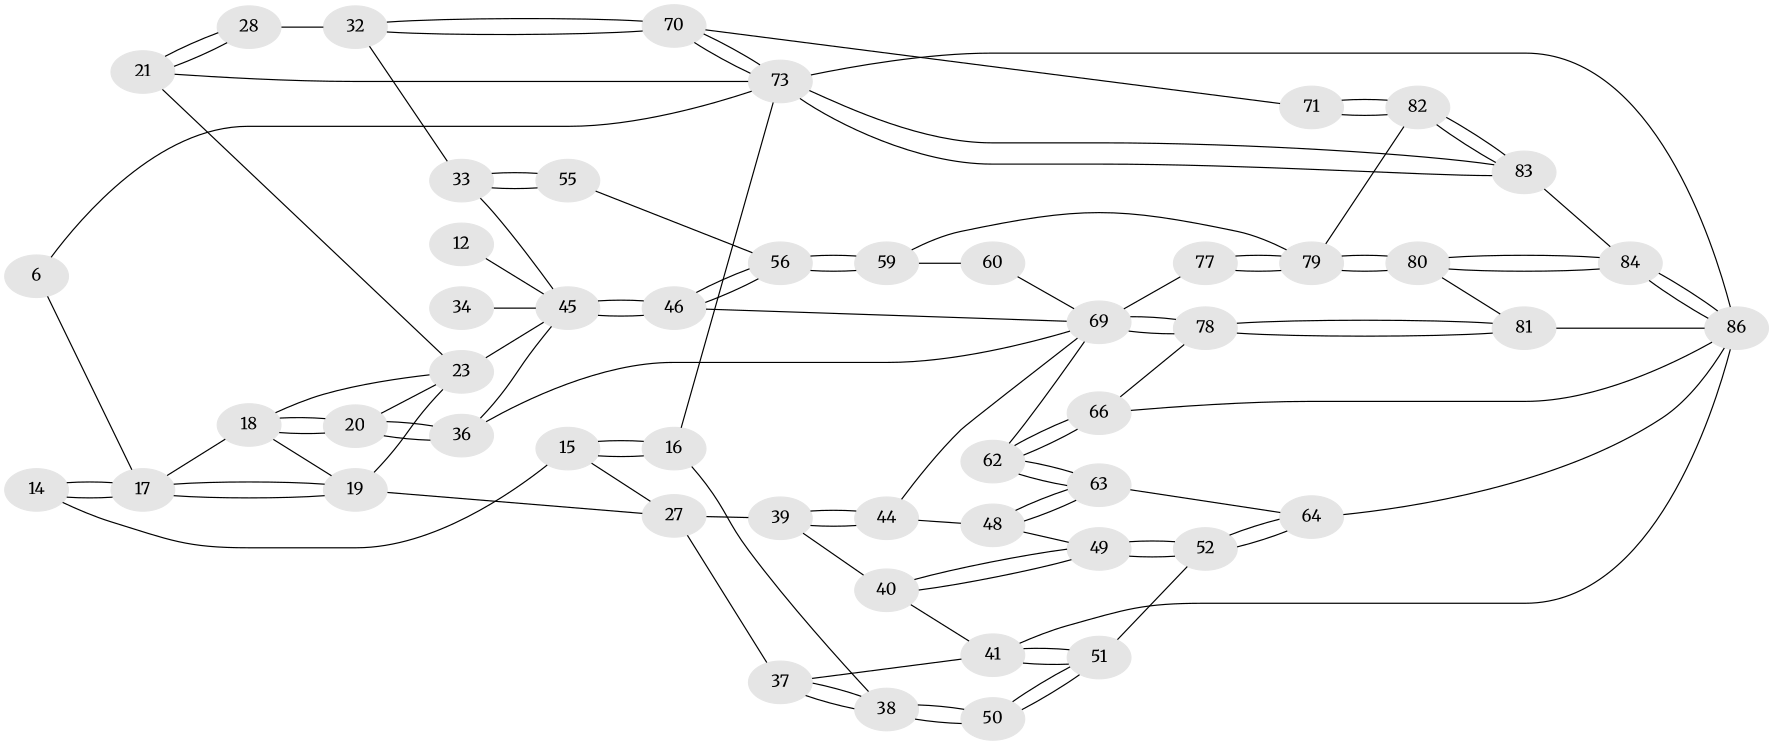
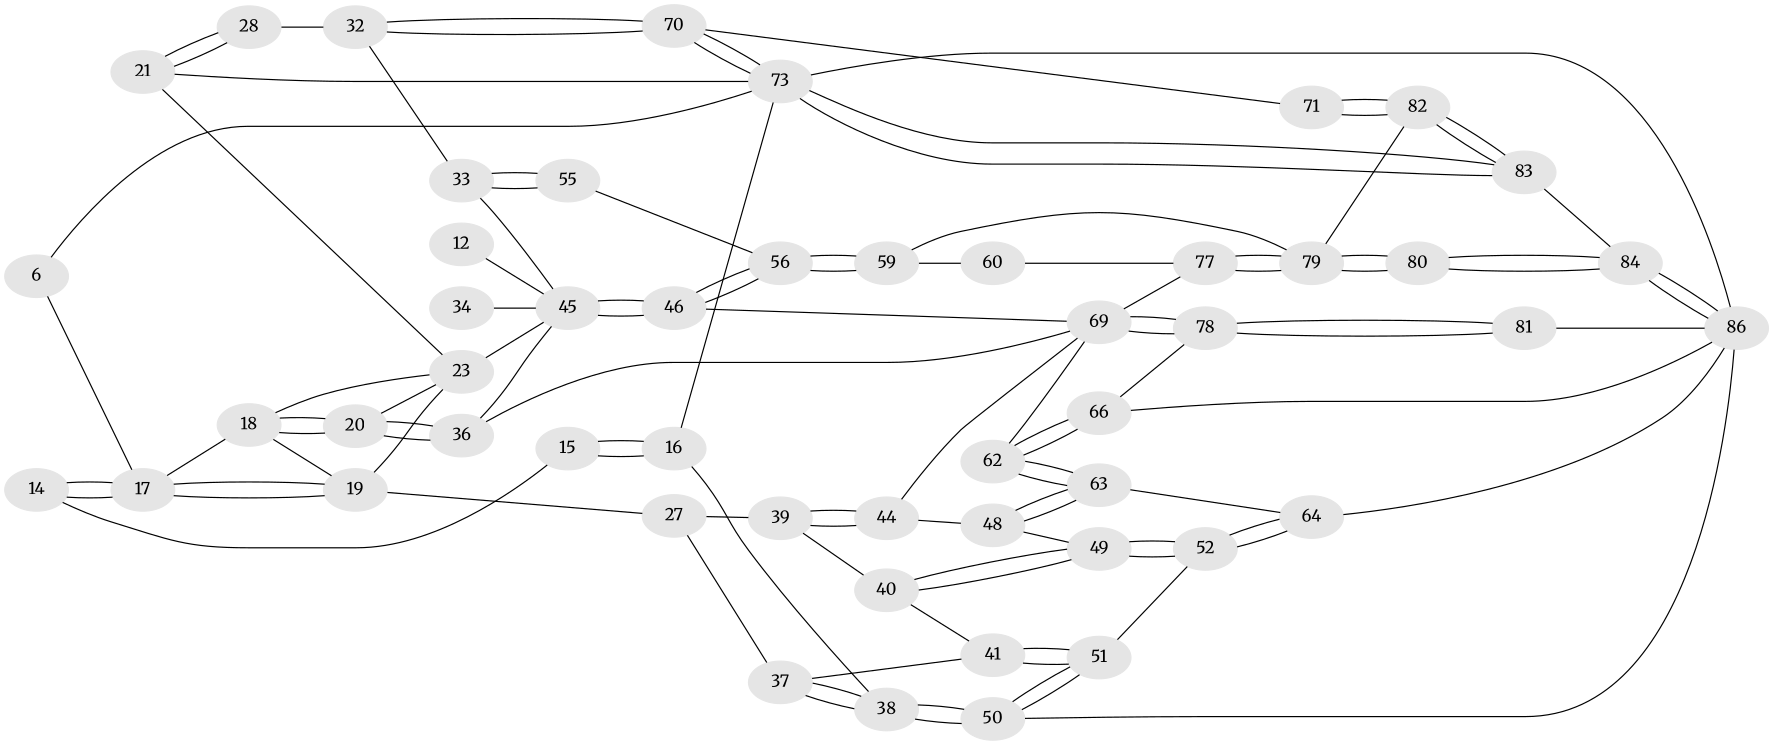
edge "60" -- "69": now "60" -- "77"
edge "80" -- "81": removed
edge "15" -- "27": removed
edge "86" -- "41": now "86" -- "50"
